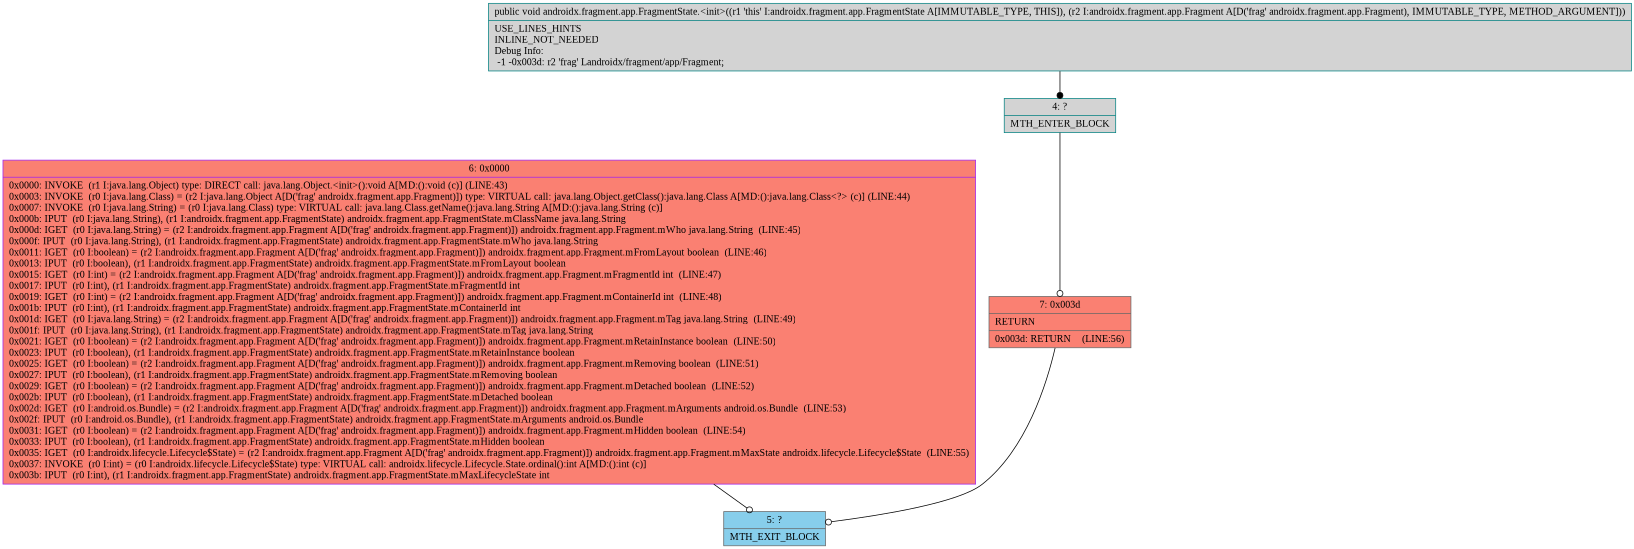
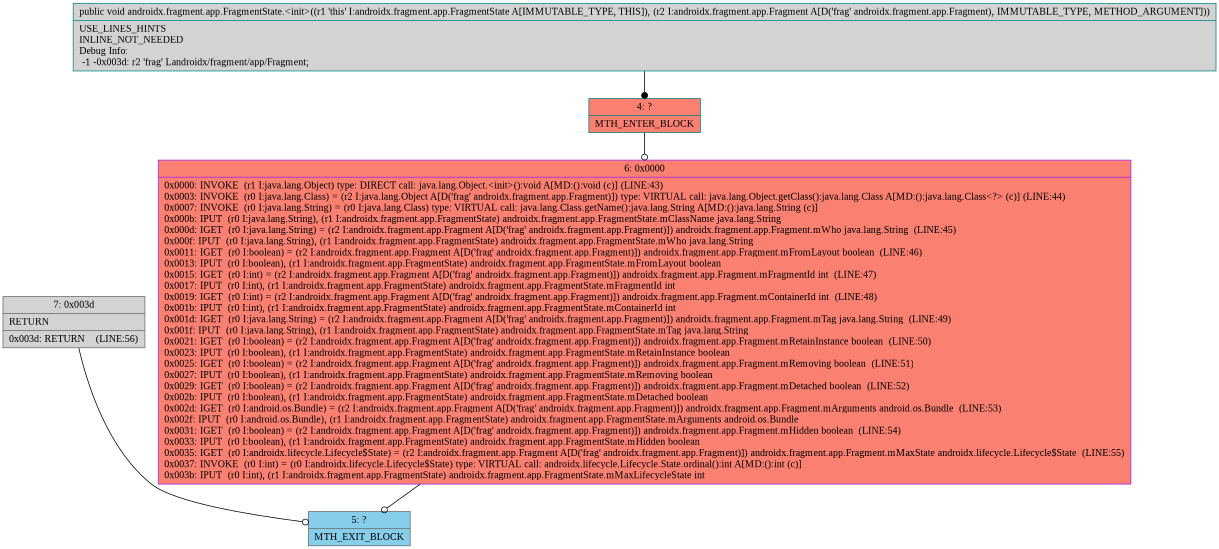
node "4: ?": fillcolor lightgrey -> salmon
edge "4: ?" -> "7: 0x003d": now "4: ?" -> "6: 0x0000"
node "7: 0x003d": fillcolor salmon -> lightgrey
